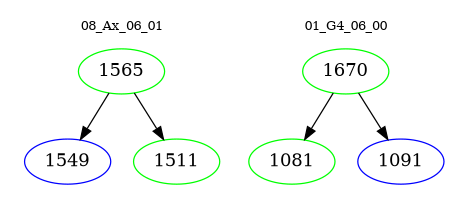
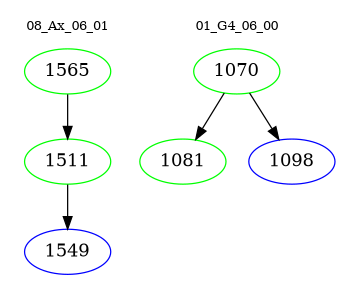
node "1670": label "1670" -> "1070"
edge "1565" -> "1549": now "1511" -> "1549"
node "1091": label "1091" -> "1098"
